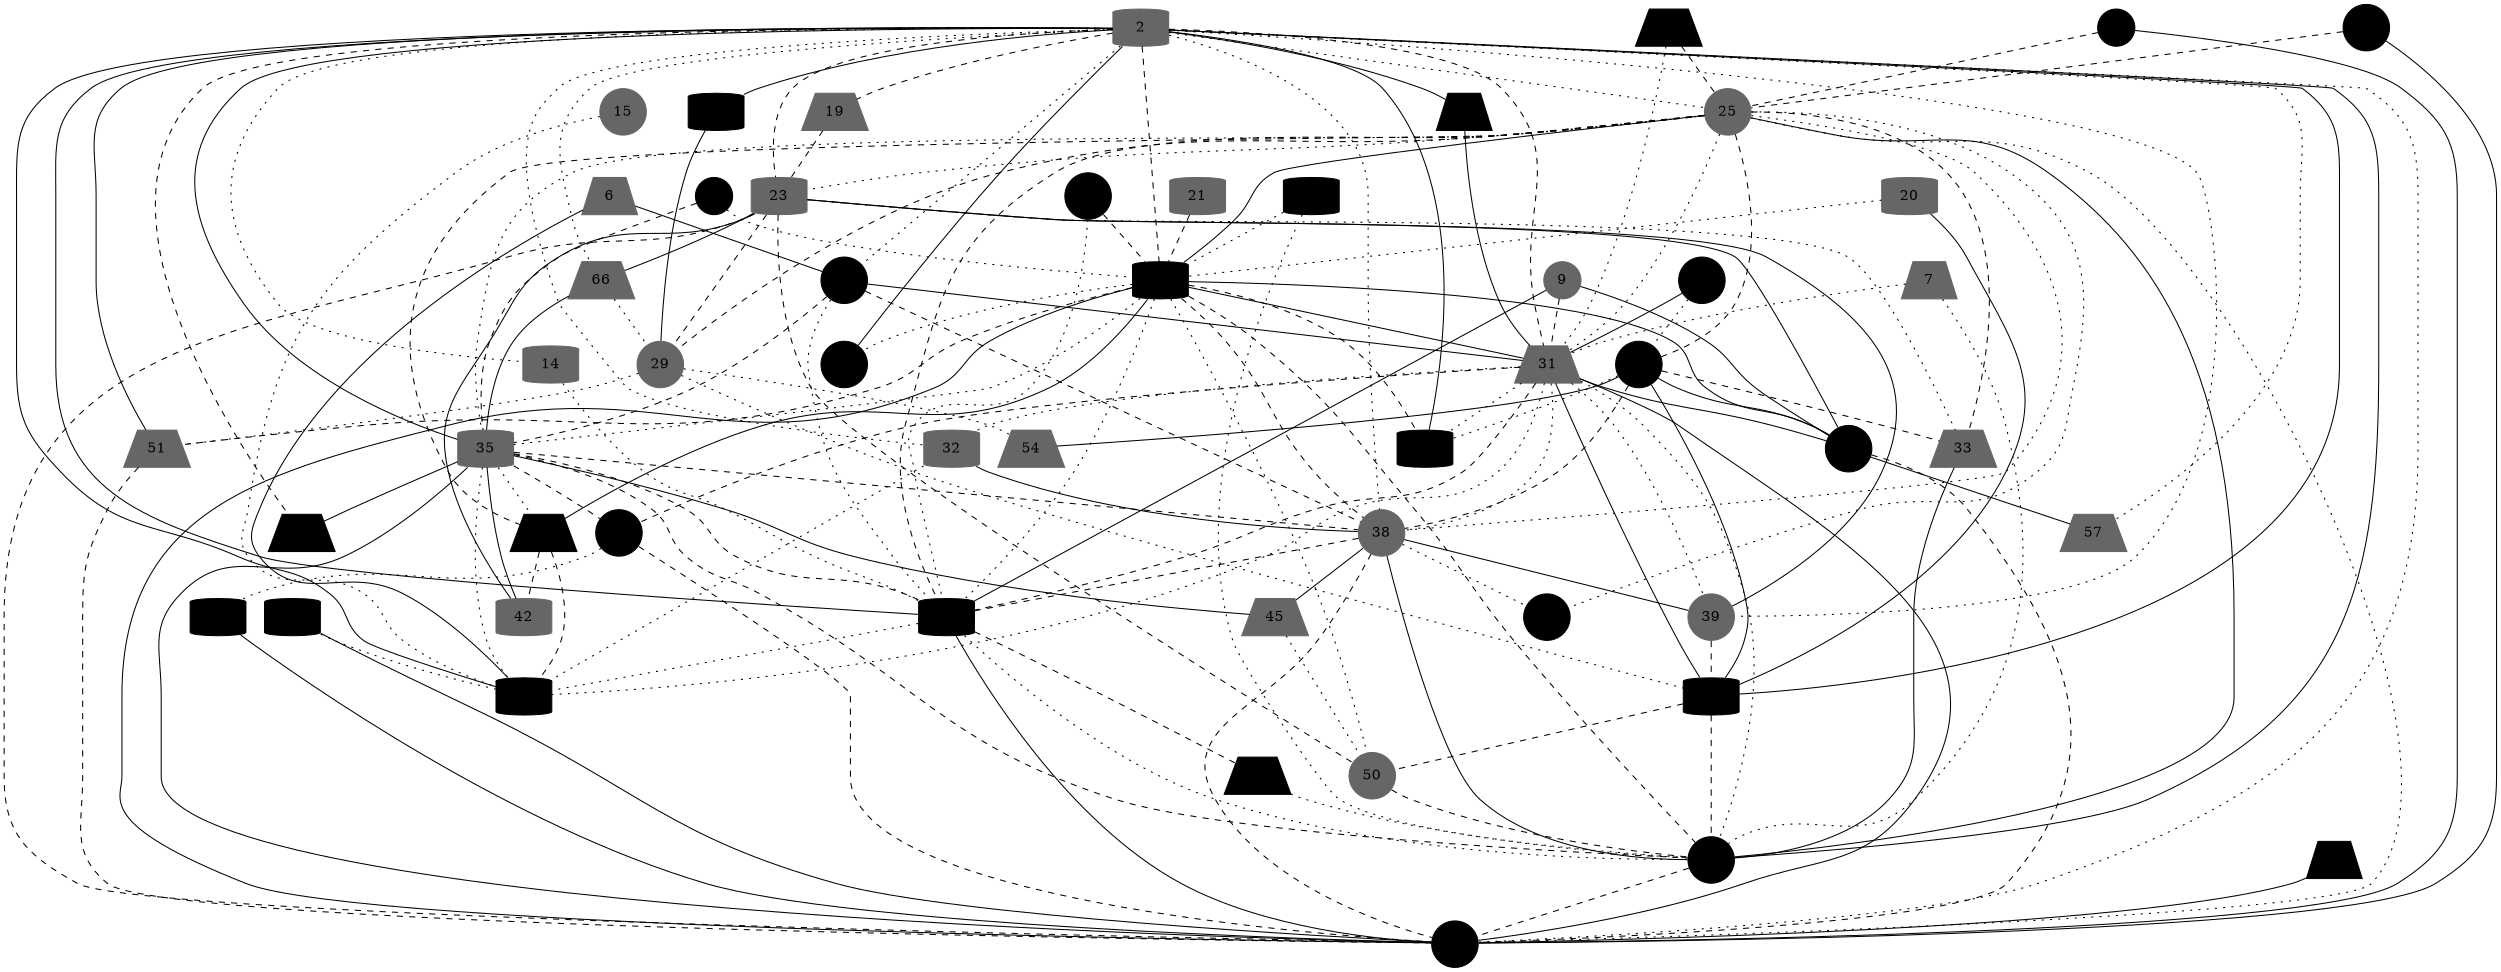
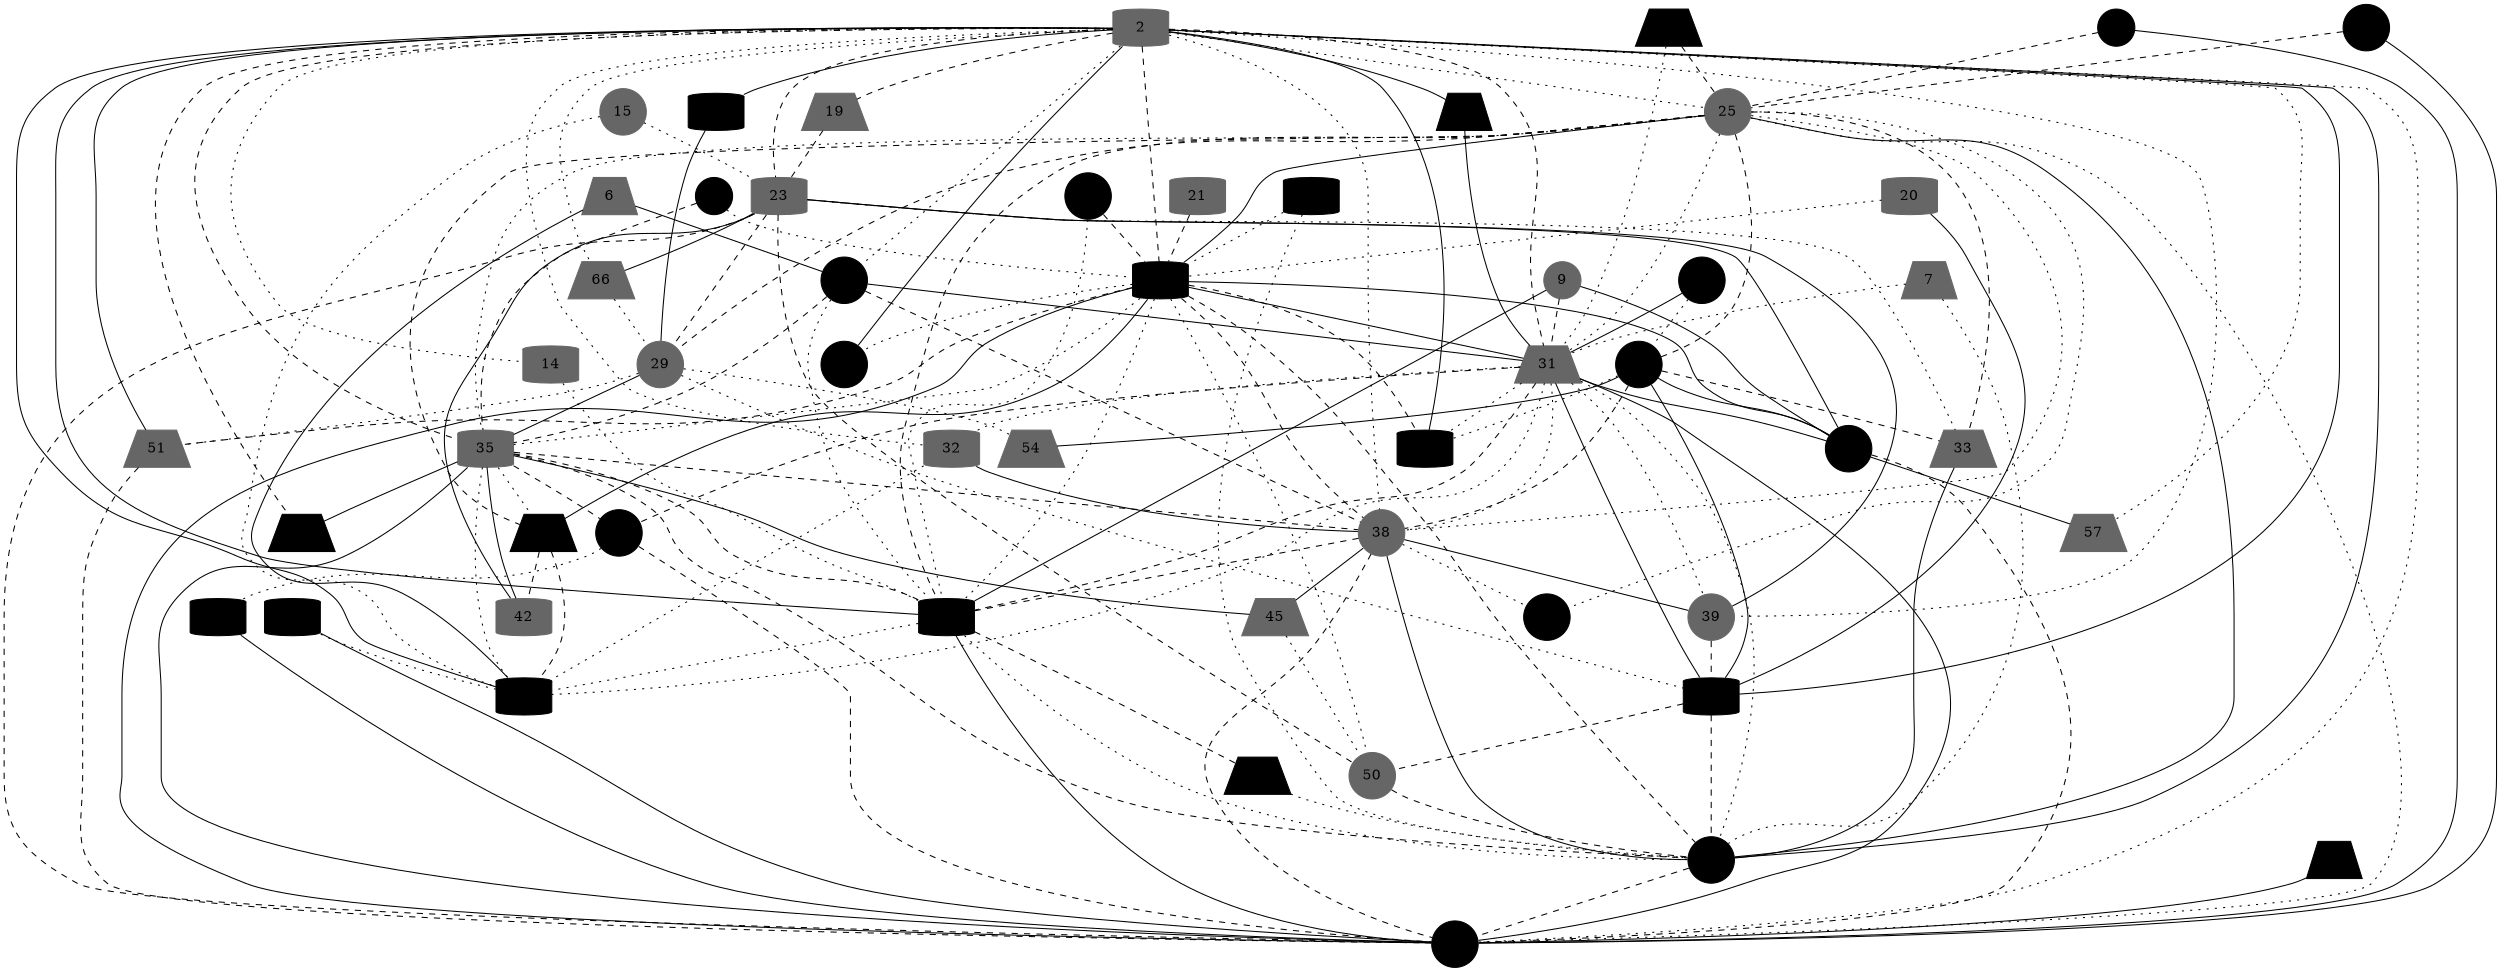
edge "2" -- "35": style solid -> dashed
edge "25" -- "23": now "15" -- "23"
edge "66" -- "35": now "29" -- "35"
